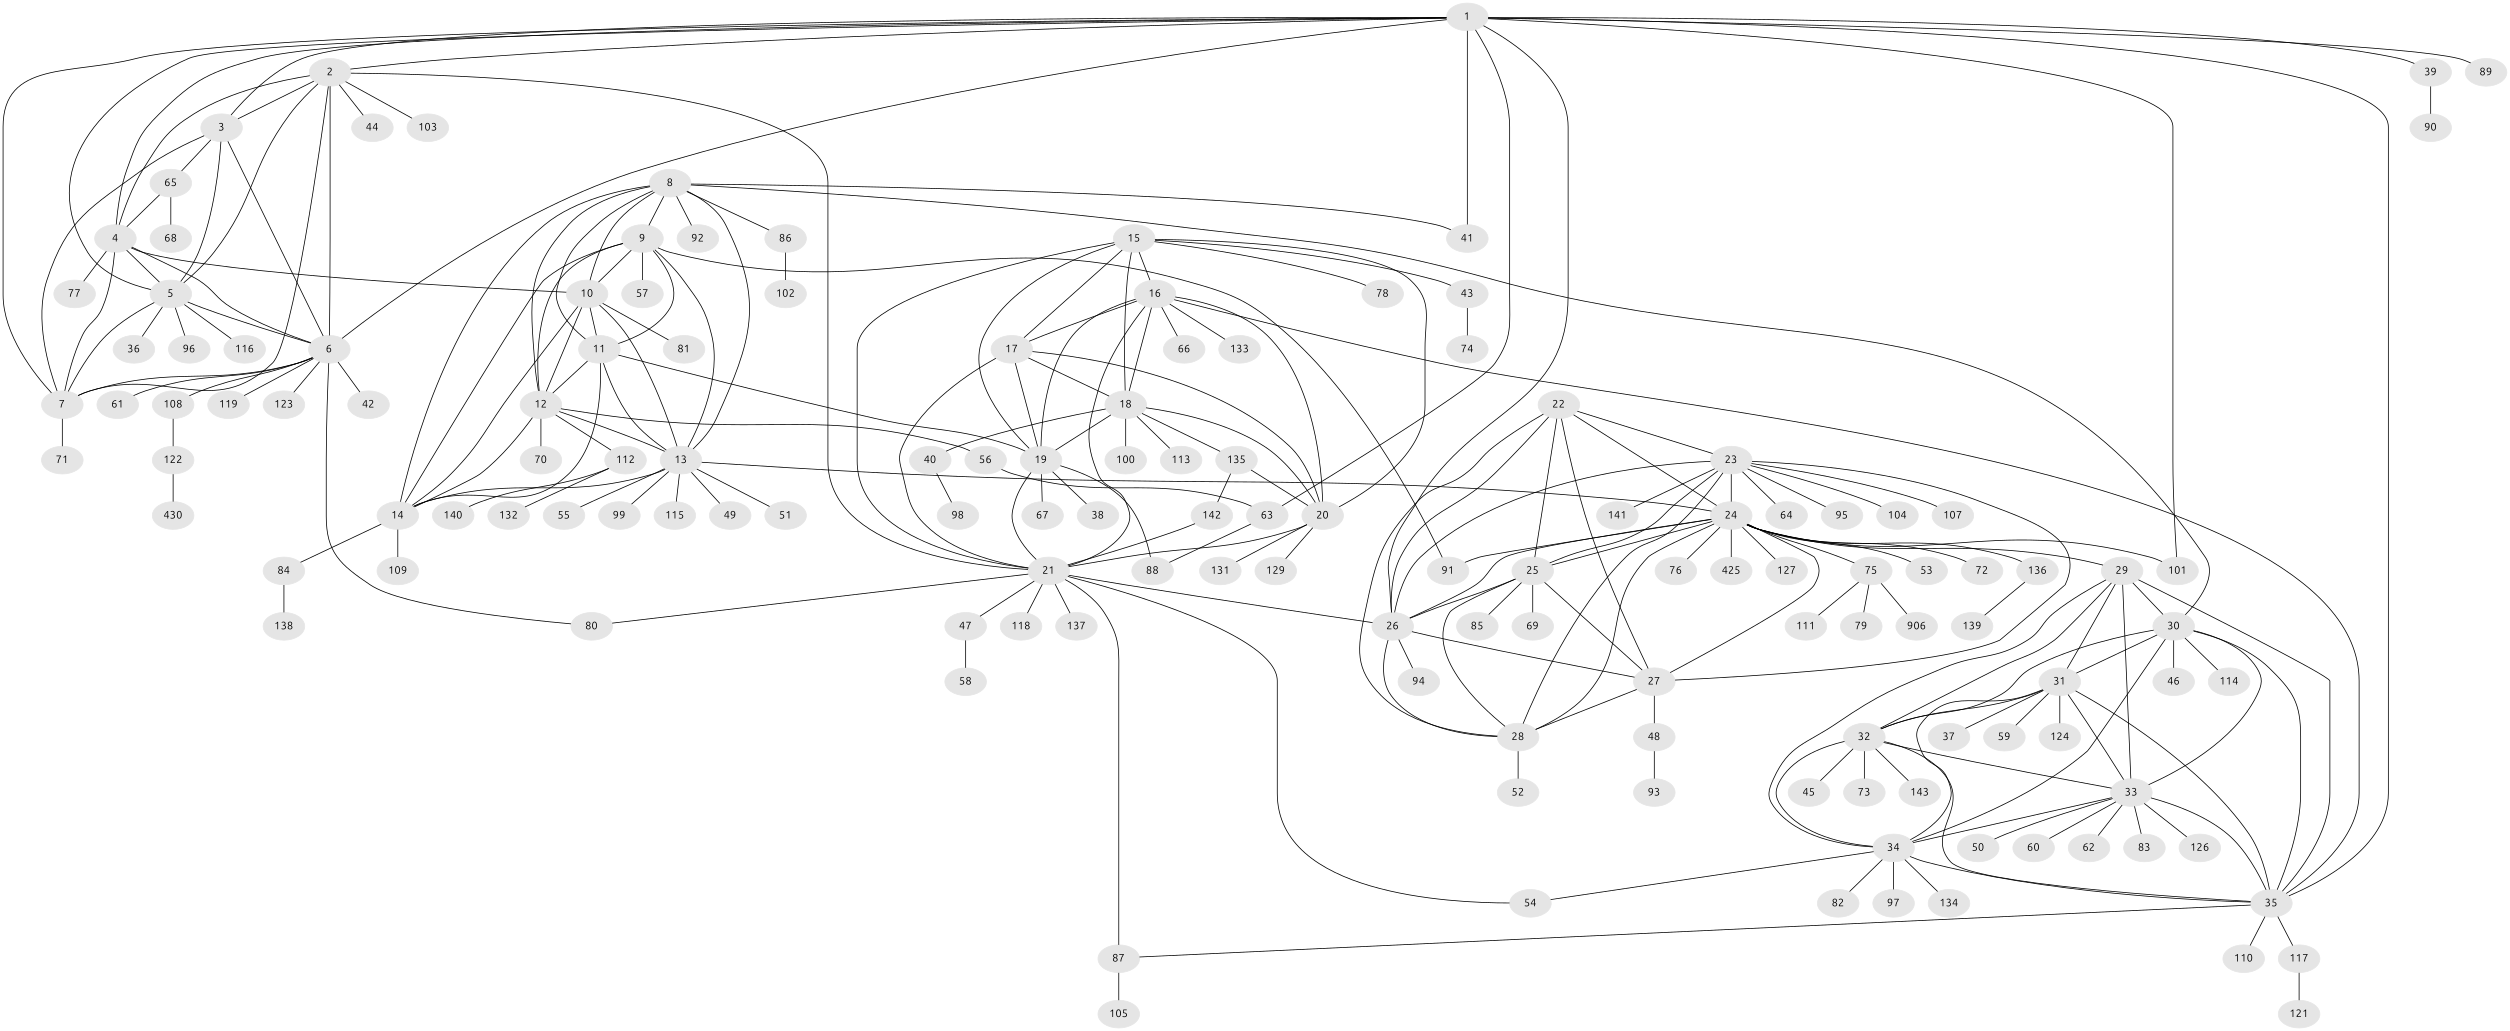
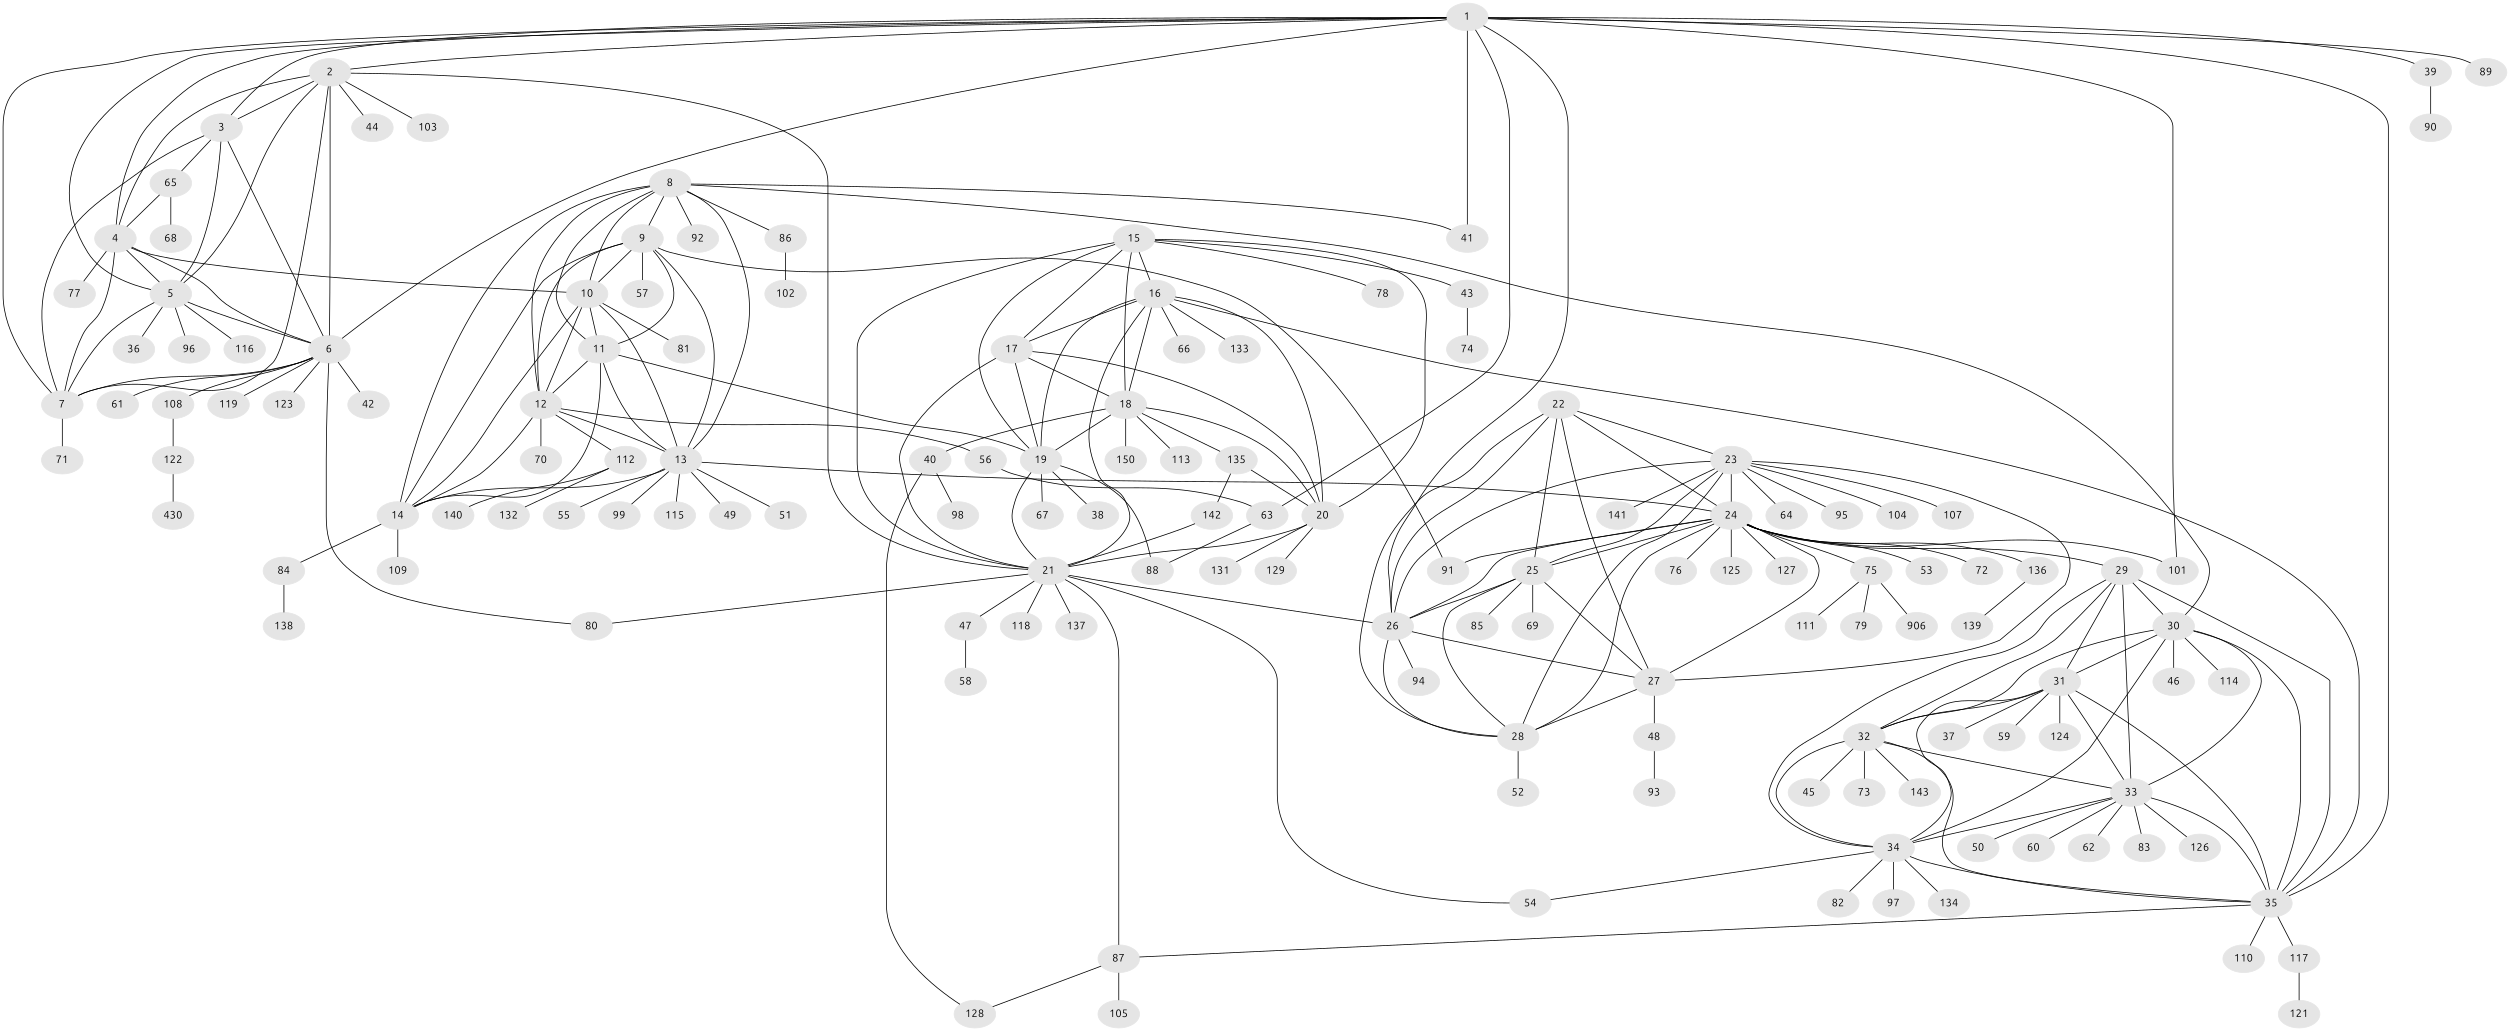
node "100": label "100" -> "150"
node "425": label "425" -> "125"
node "128": added
